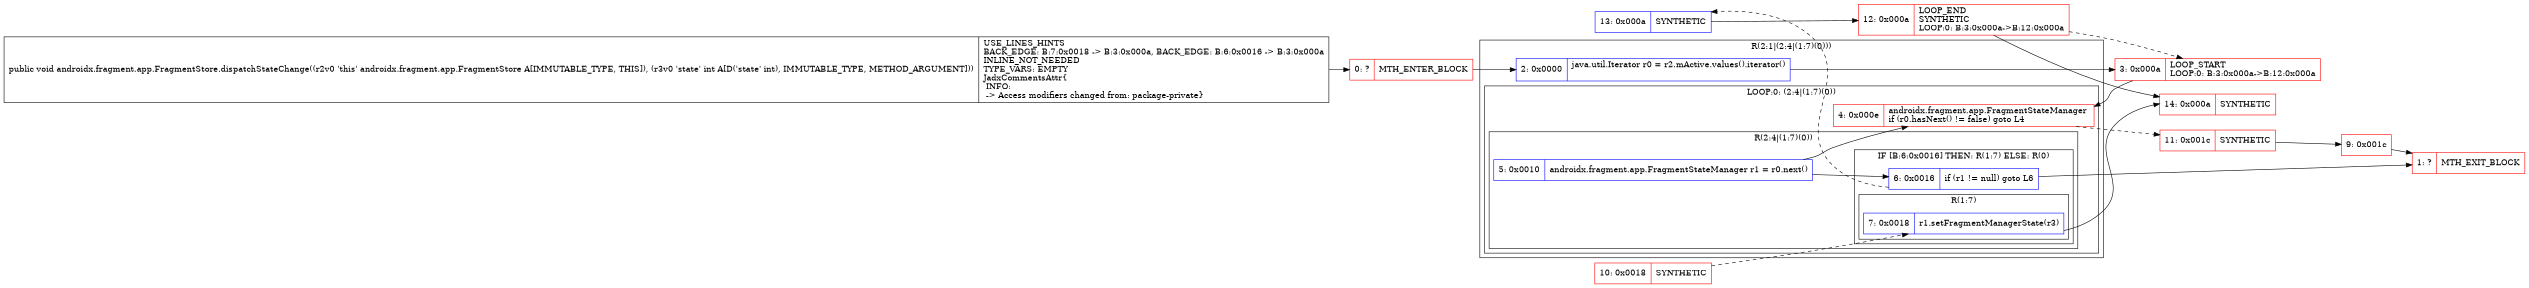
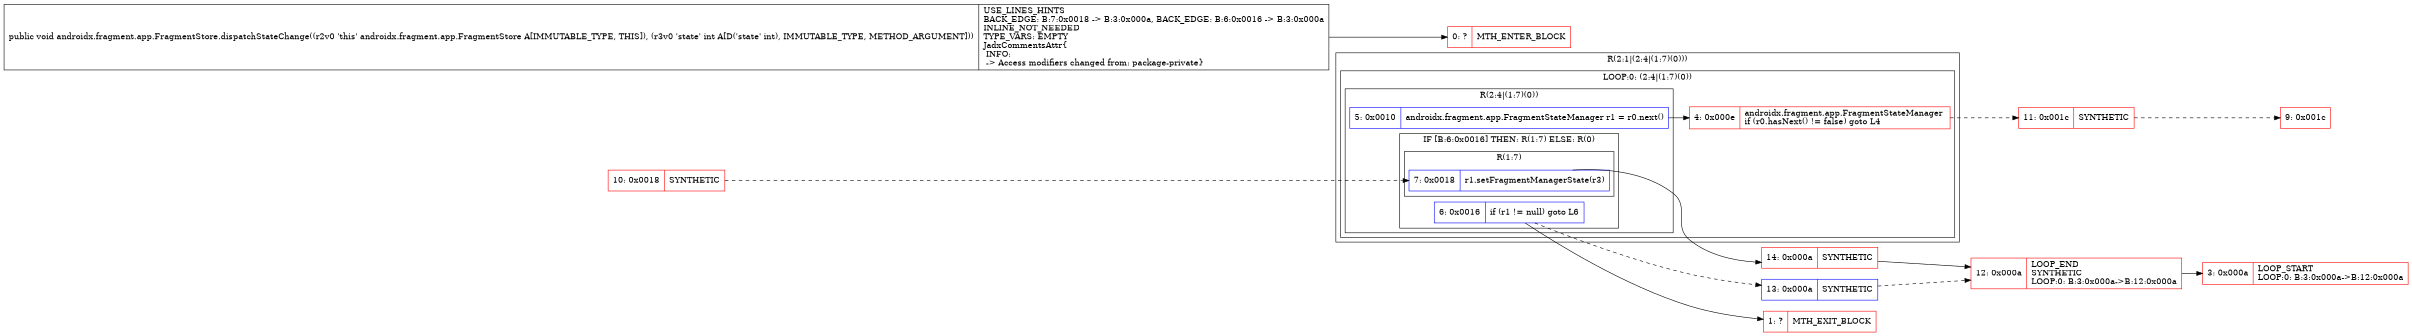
edge "13: 0x000a" -> "12: 0x000a": style solid -> dashed
edge "12: 0x000a" -> "3: 0x000a": style dashed -> solid
node "2: 0x0000": removed
edge "12: 0x000a" -> "14: 0x000a": reversed
edge "3: 0x000a" -> "4: 0x000e": removed
edge "11: 0x001c" -> "9: 0x001c": style solid -> dashed
edge "9: 0x001c" -> "1: ?": removed
edge "5: 0x0010" -> "6: 0x0016": removed
